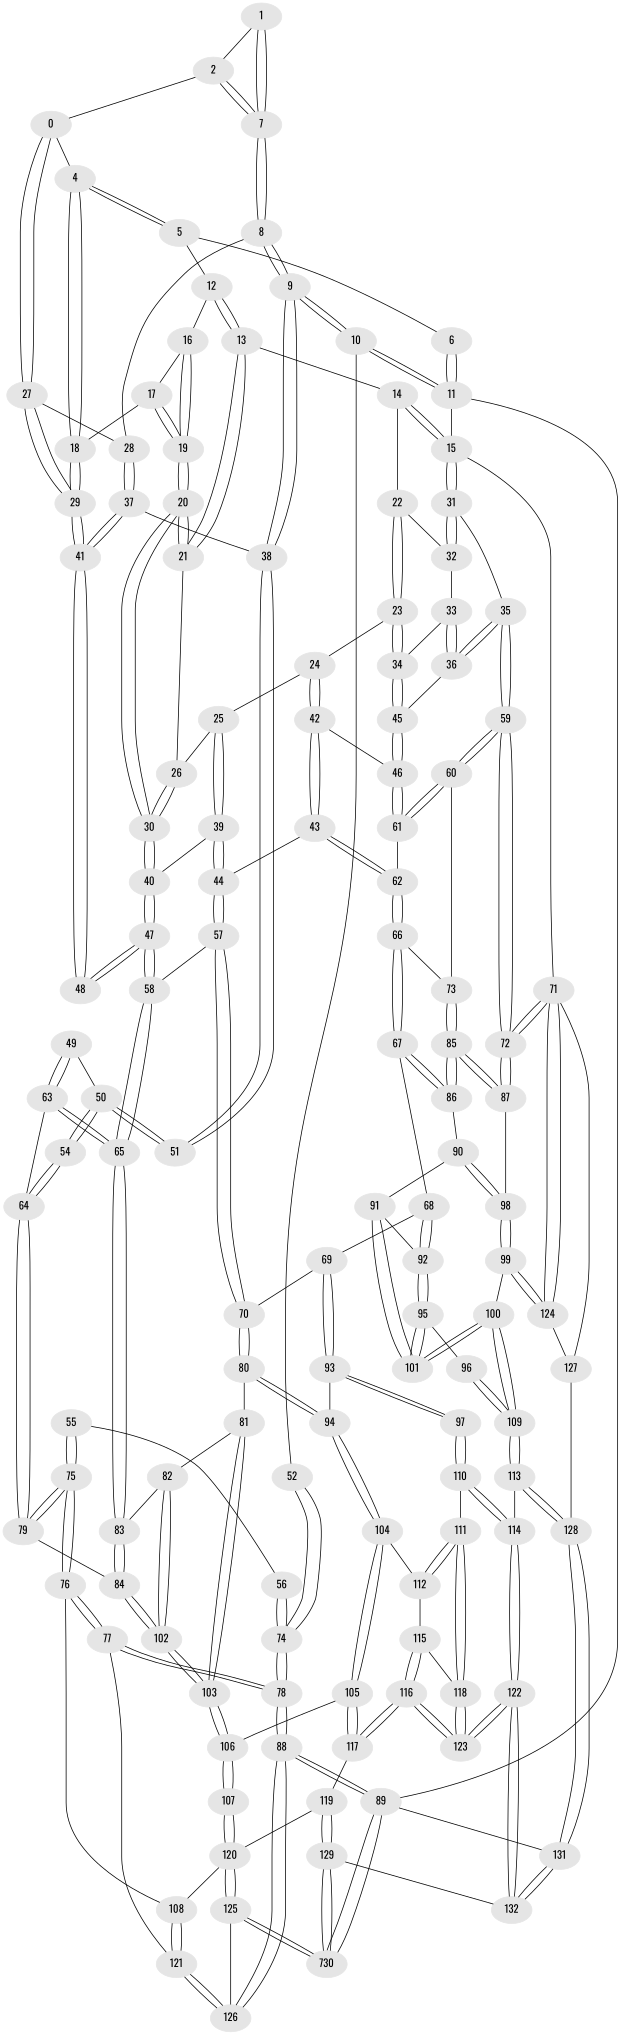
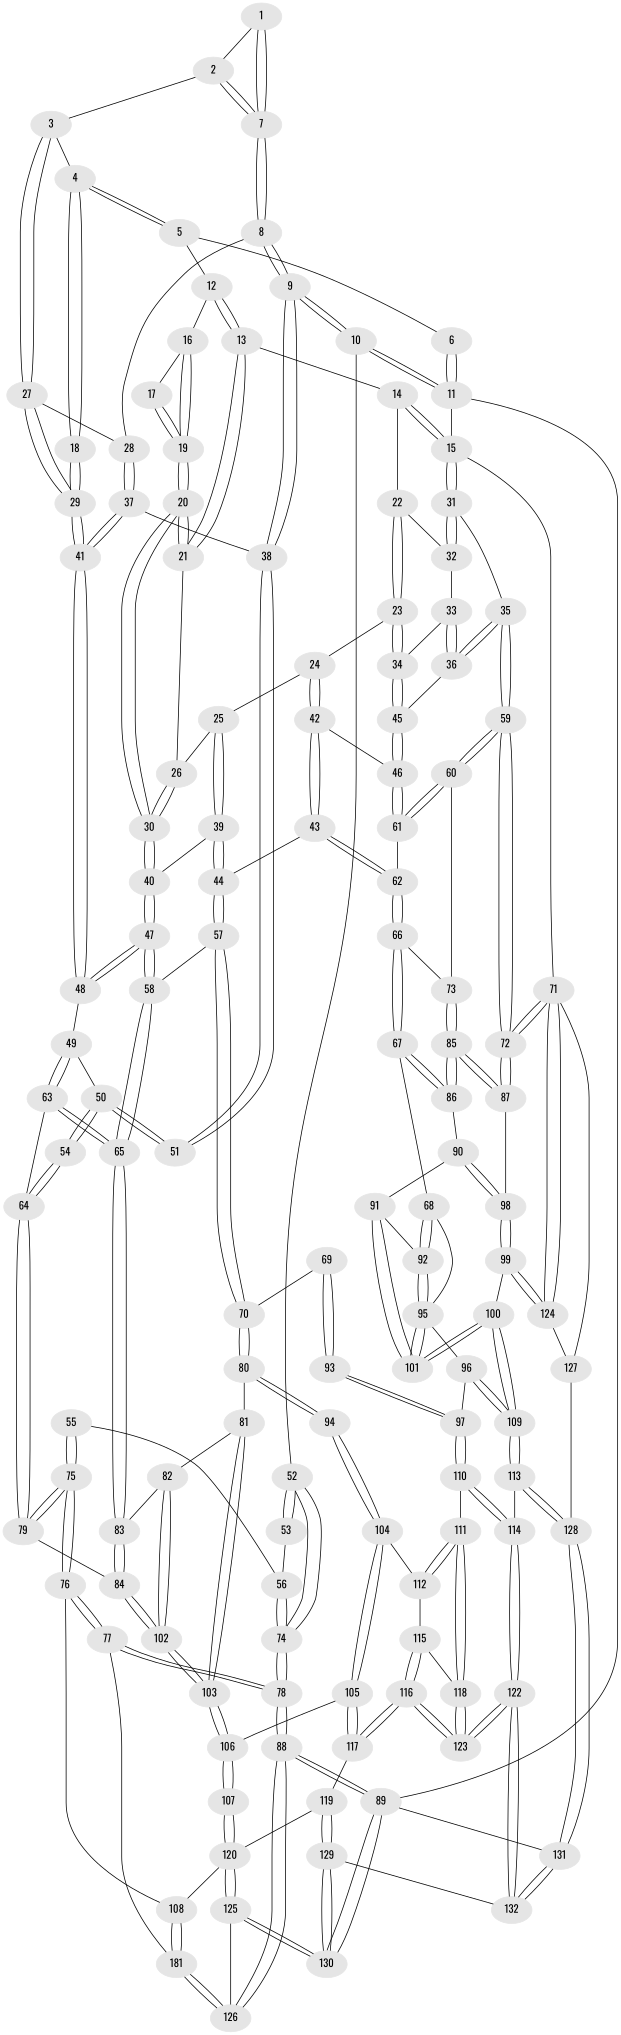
node "0": label "0" -> "3"
edge "17" -- "18": removed
edge "48" -- "49": added
edge "68" -- "69": now "68" -- "95"
edge "93" -- "94": removed
edge "96" -- "97": added
node "53": added
node "121": label "121" -> "181"
node "730": label "730" -> "130"
